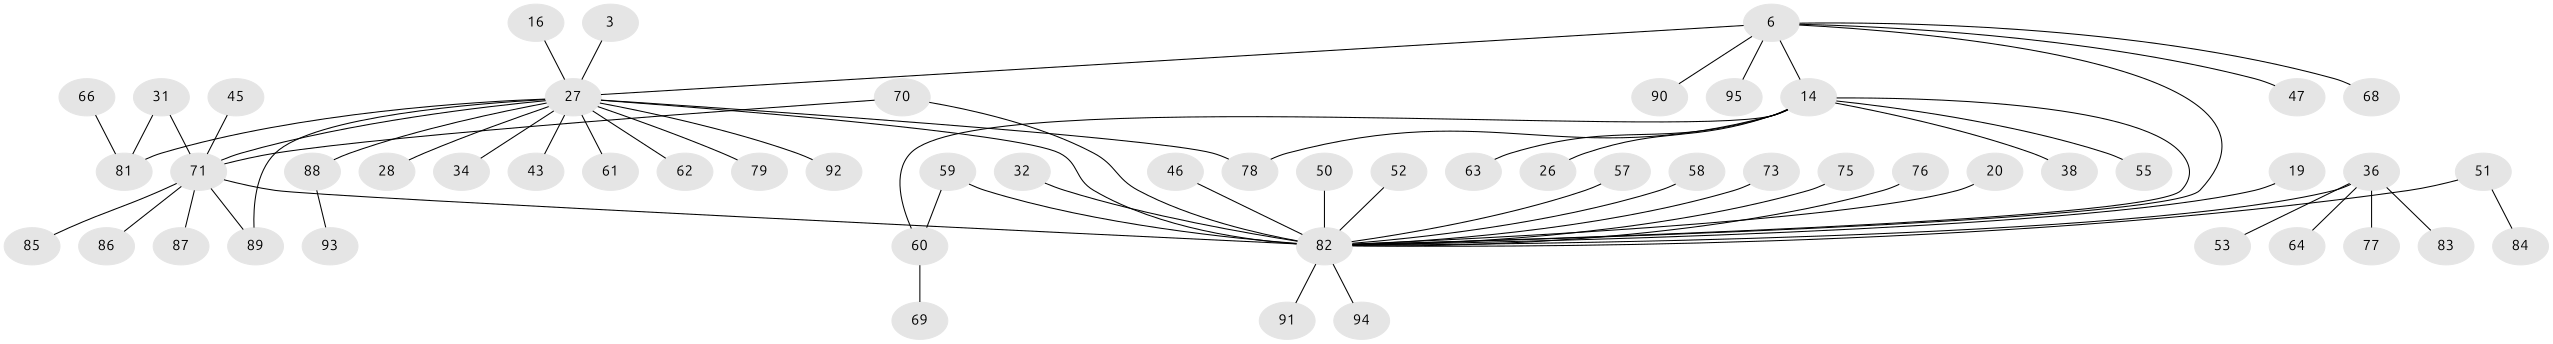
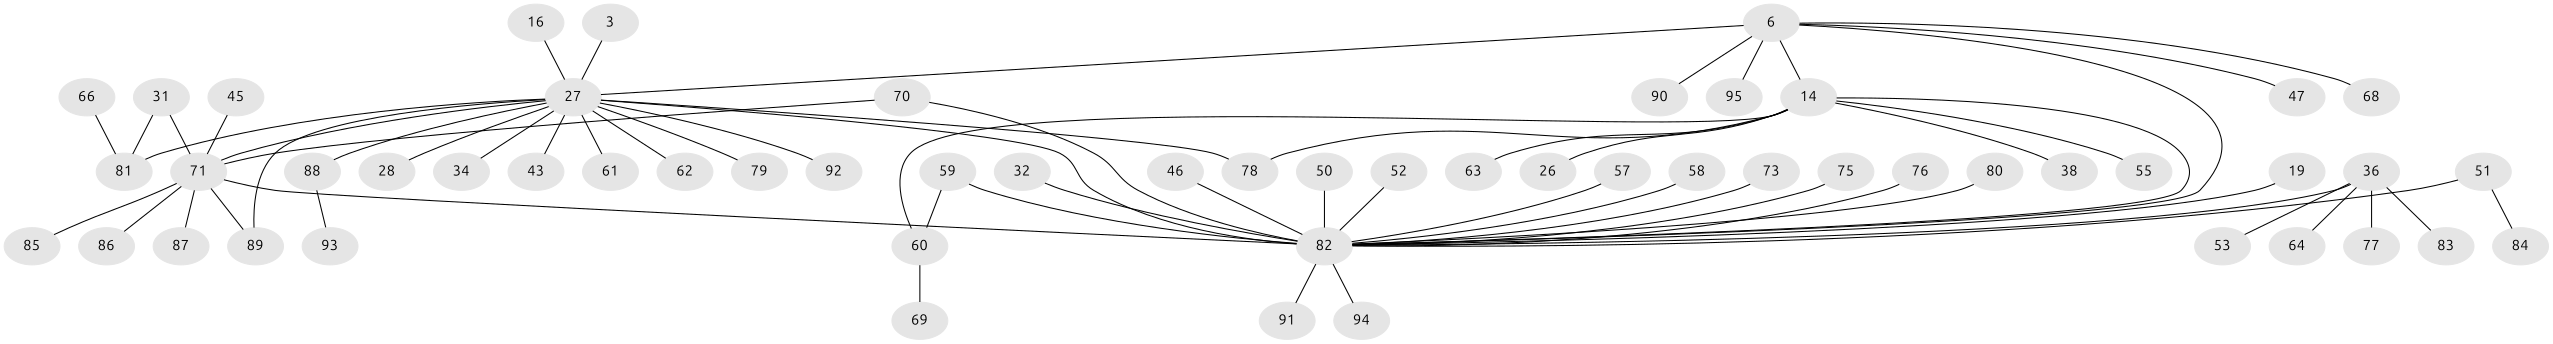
node "20": label "20" -> "80"
